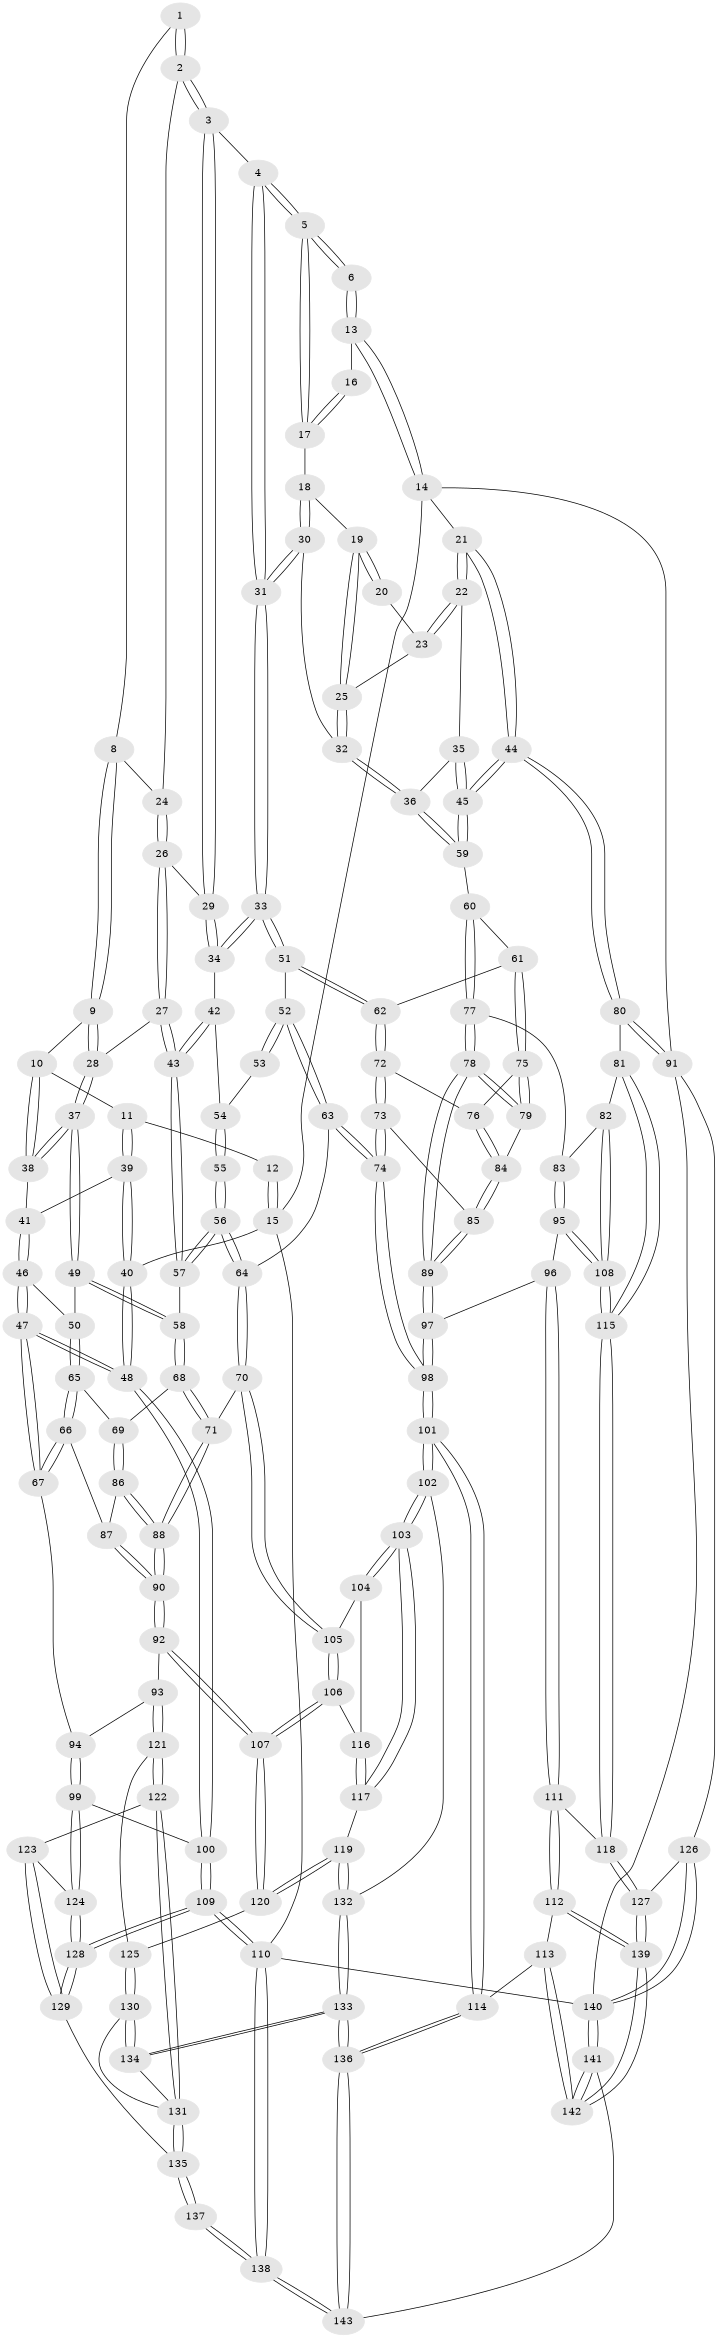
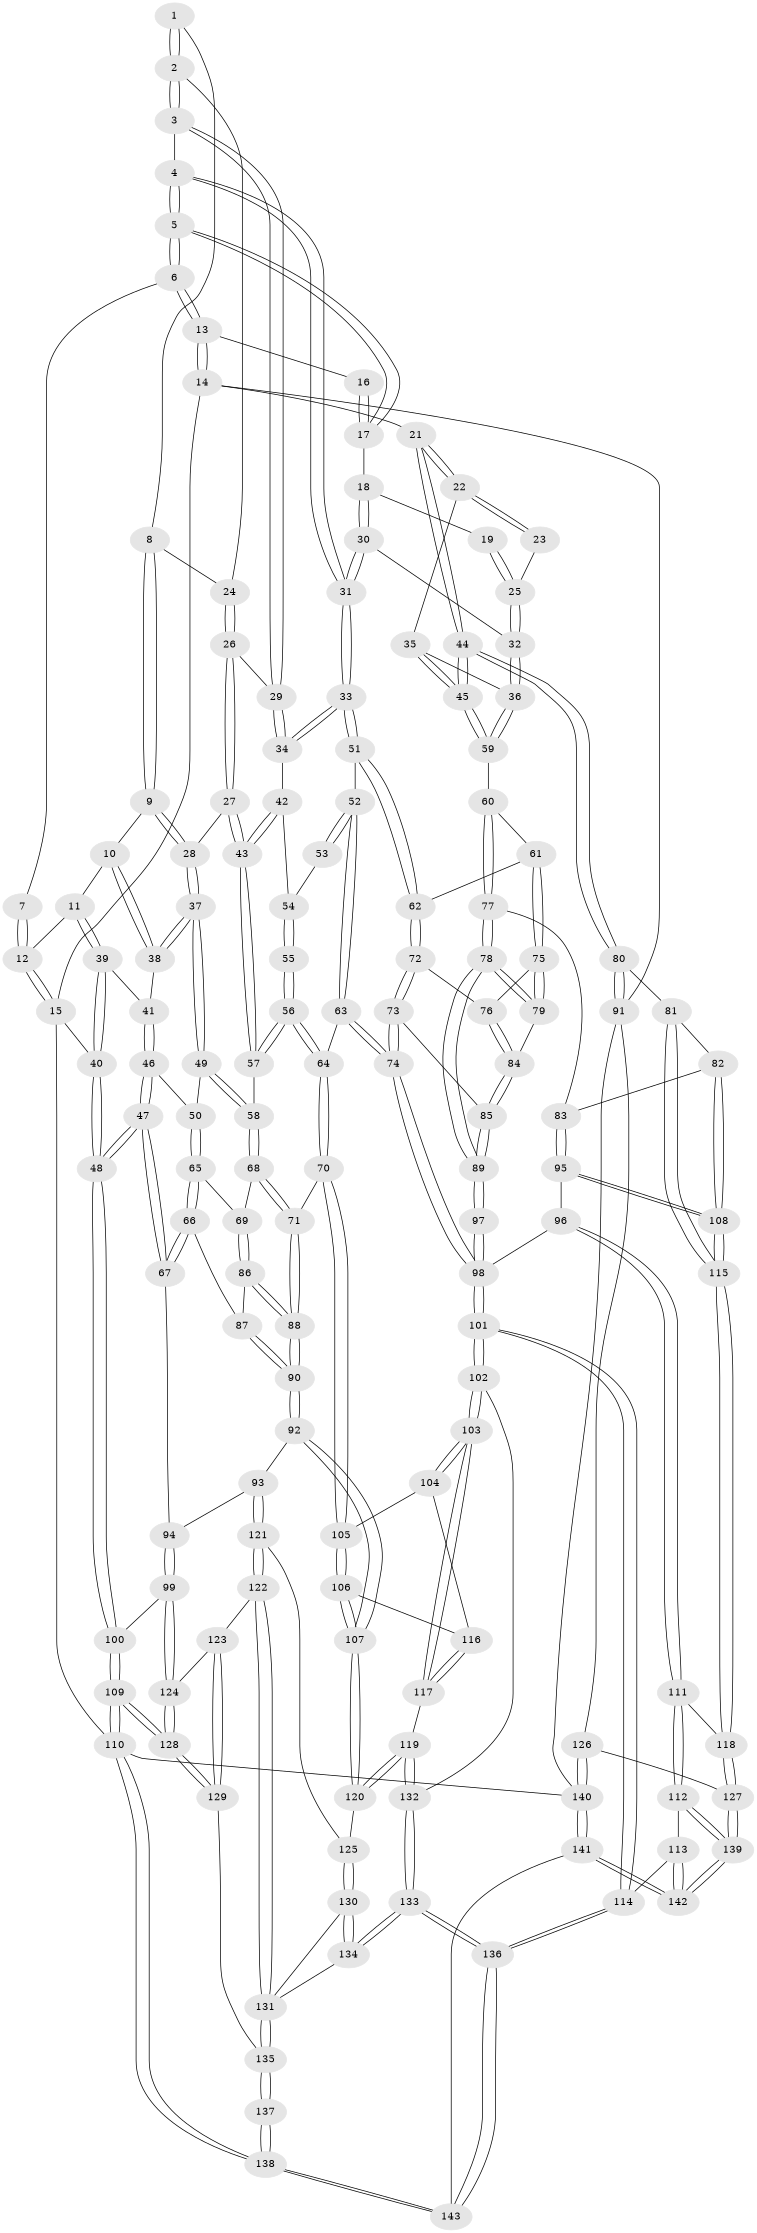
node "20": removed
node "7": added
edge "96" -- "97": now "96" -- "98"
